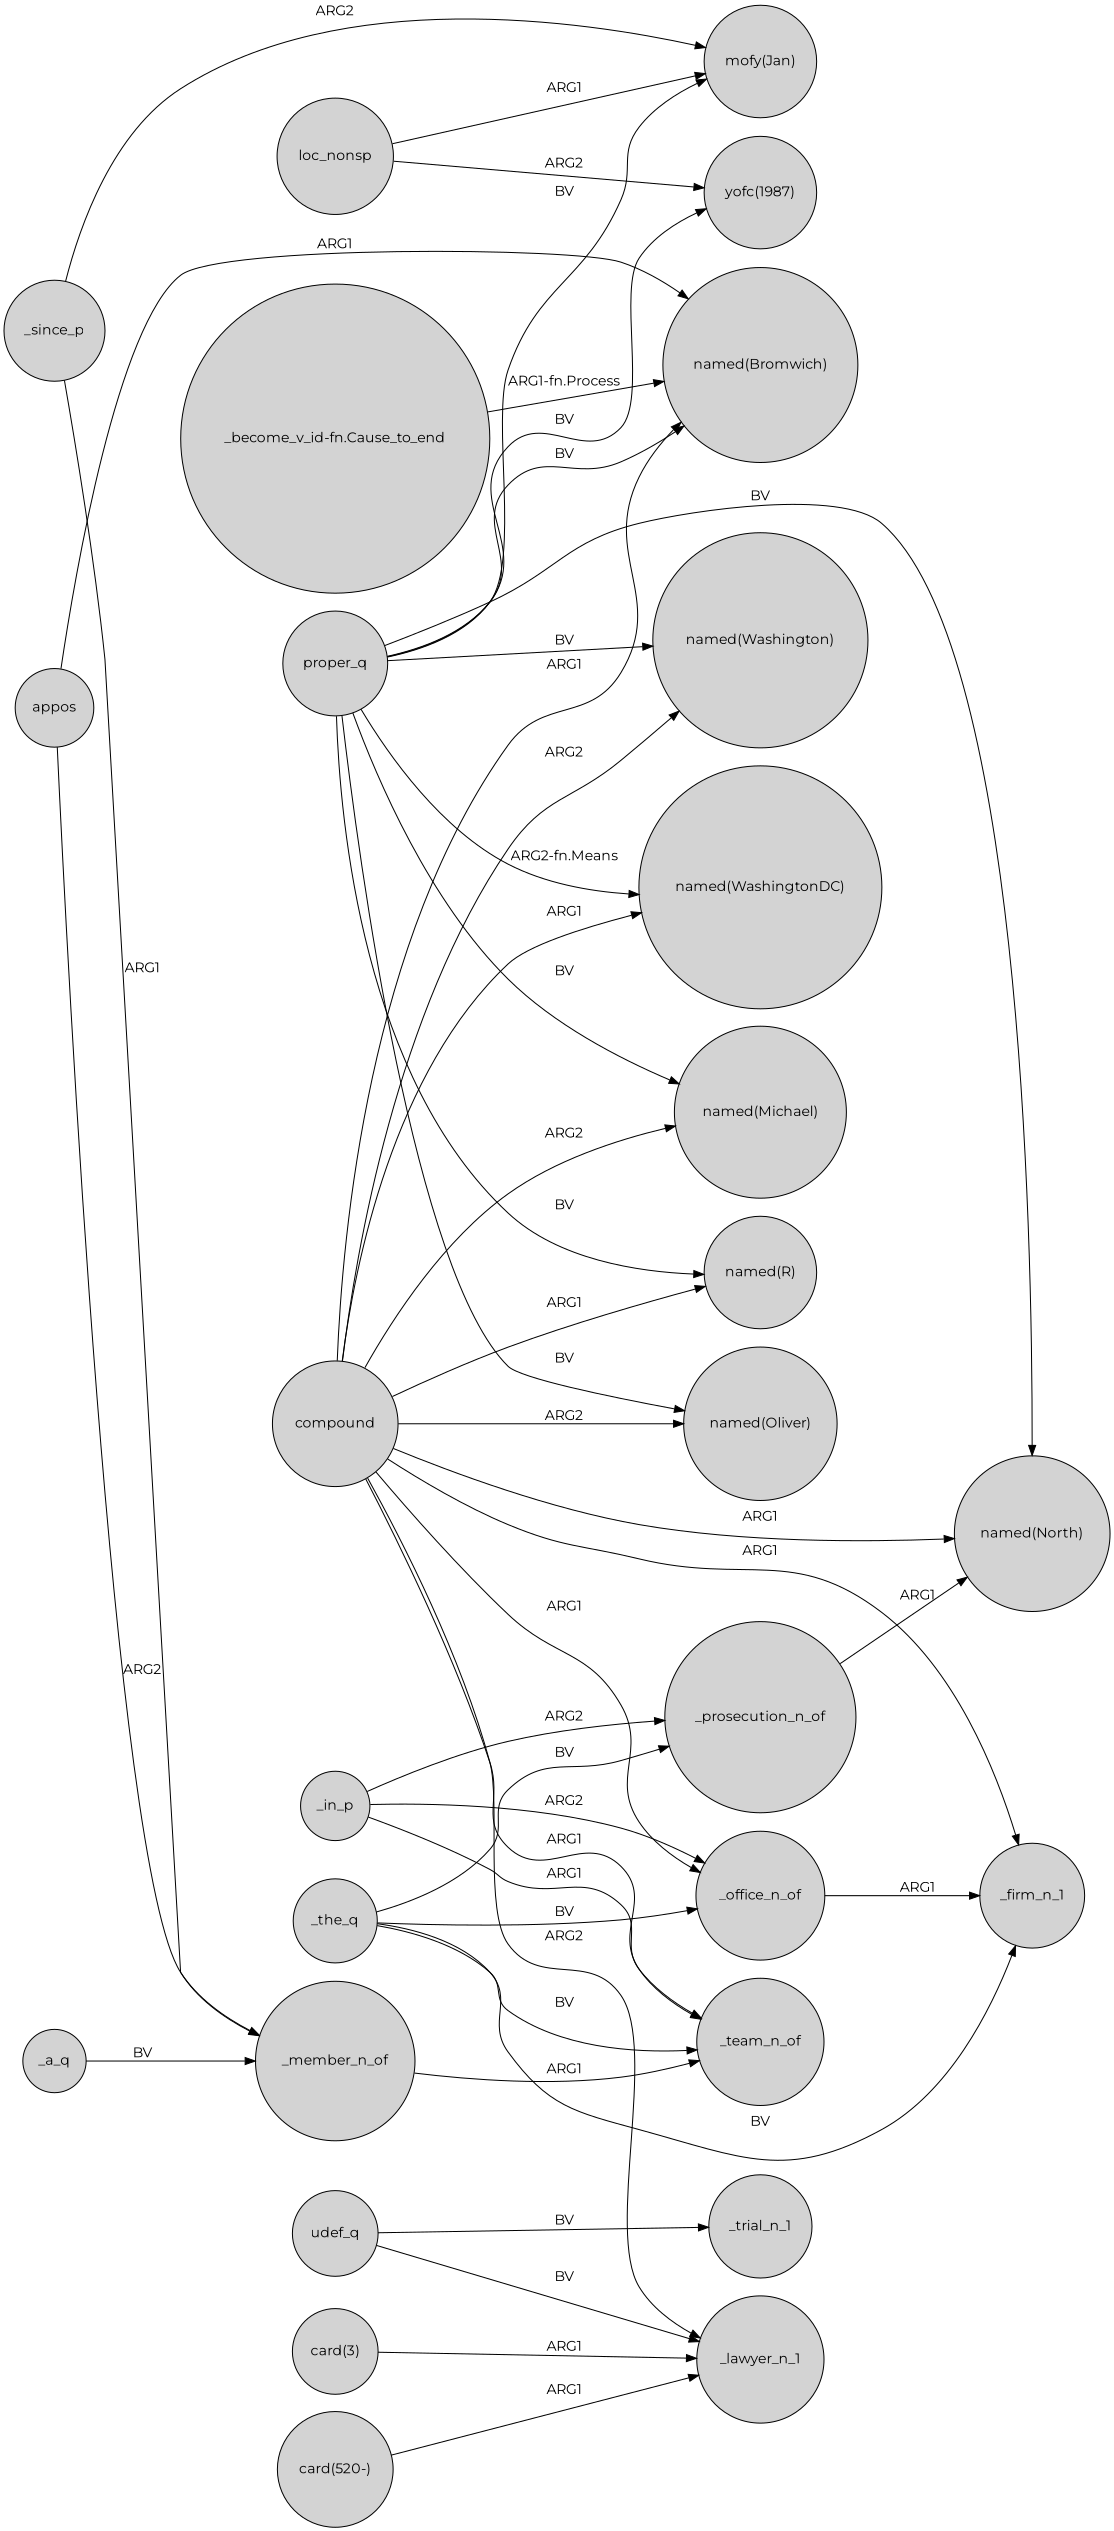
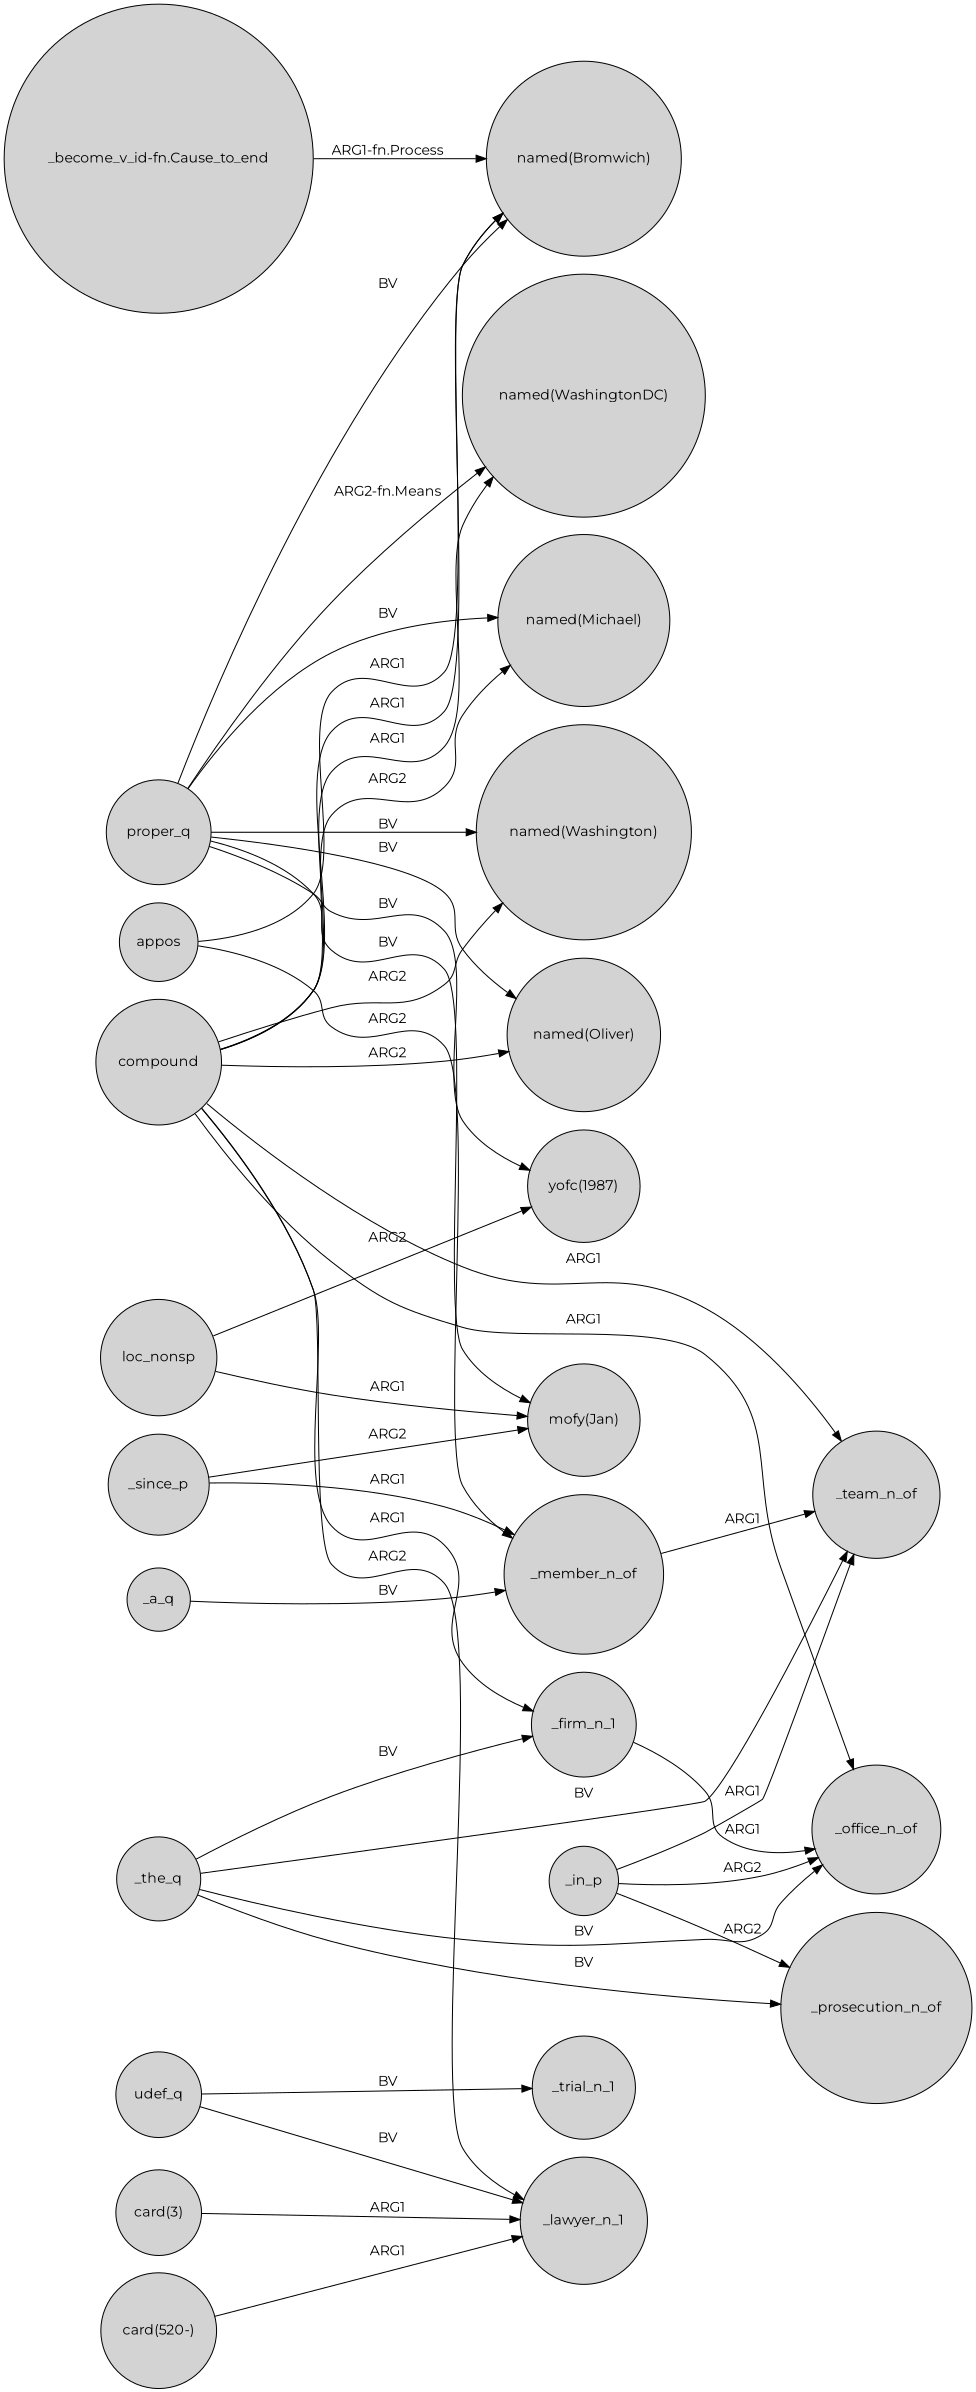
node "named(R)": removed
node "named(North)": removed
edge "_office_n_of" -> "_firm_n_1": reversed
